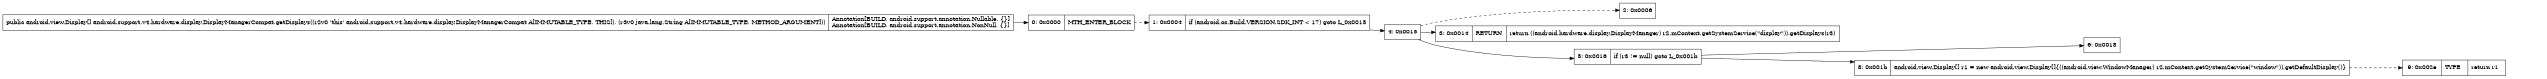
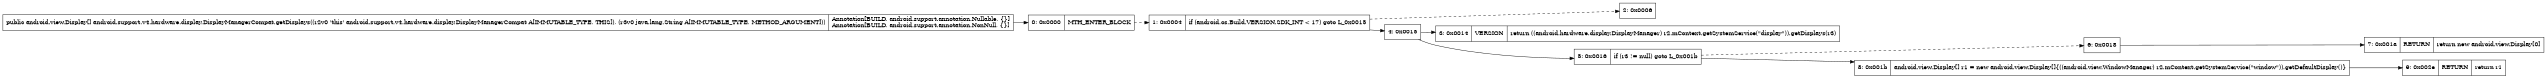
edge "4: 0x0015" -> "2: 0x0006": now "1: 0x0004" -> "2: 0x0006"
node "3: 0x0014": text "RETURN" -> "VERSION"
node "7: 0x001a": added
edge "5: 0x0016" -> "6: 0x0018": style solid -> dashed
edge "8: 0x001b" -> "9: 0x002e": style dashed -> solid
node "9: 0x002e": text "TYPE" -> "RETURN"
